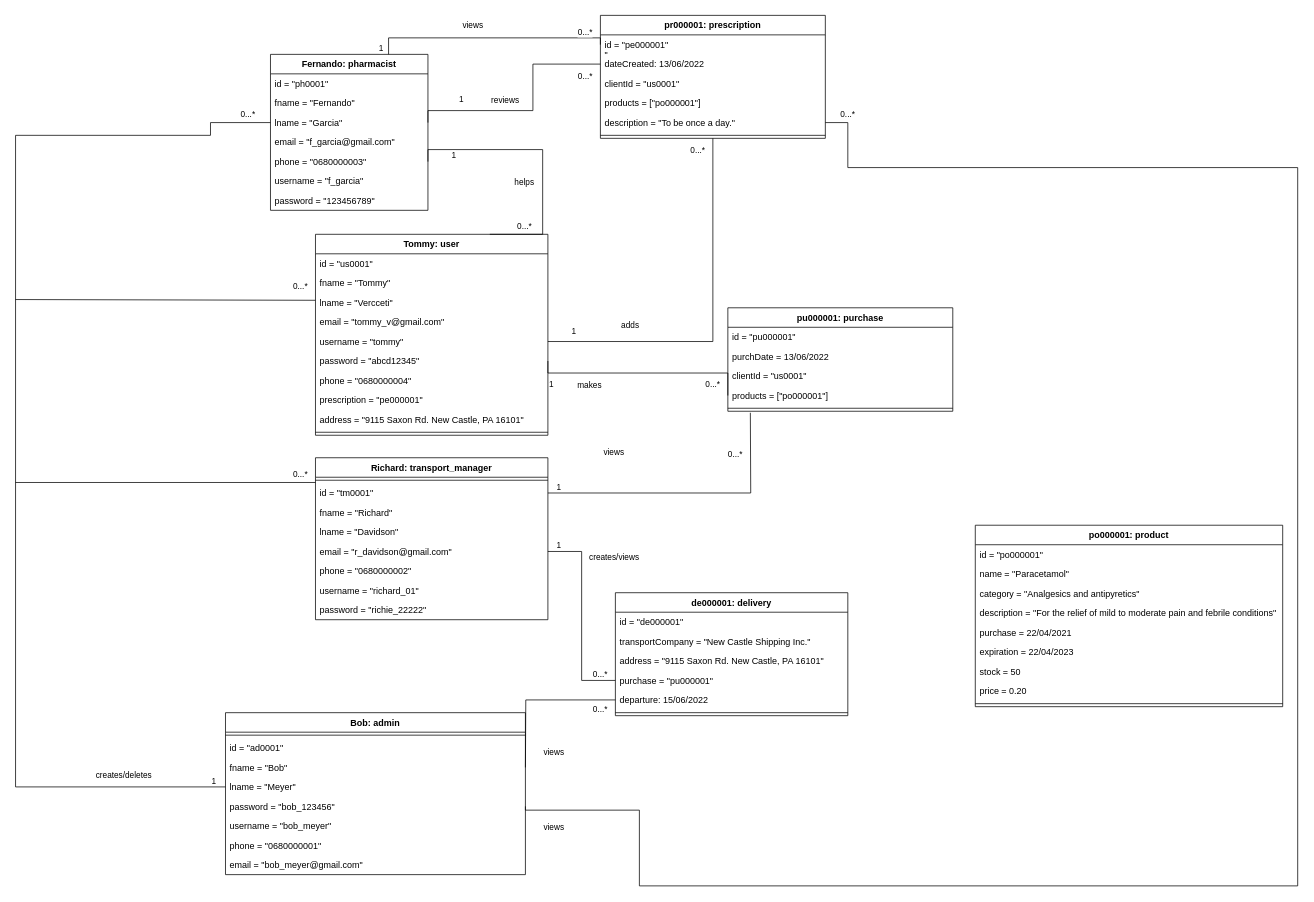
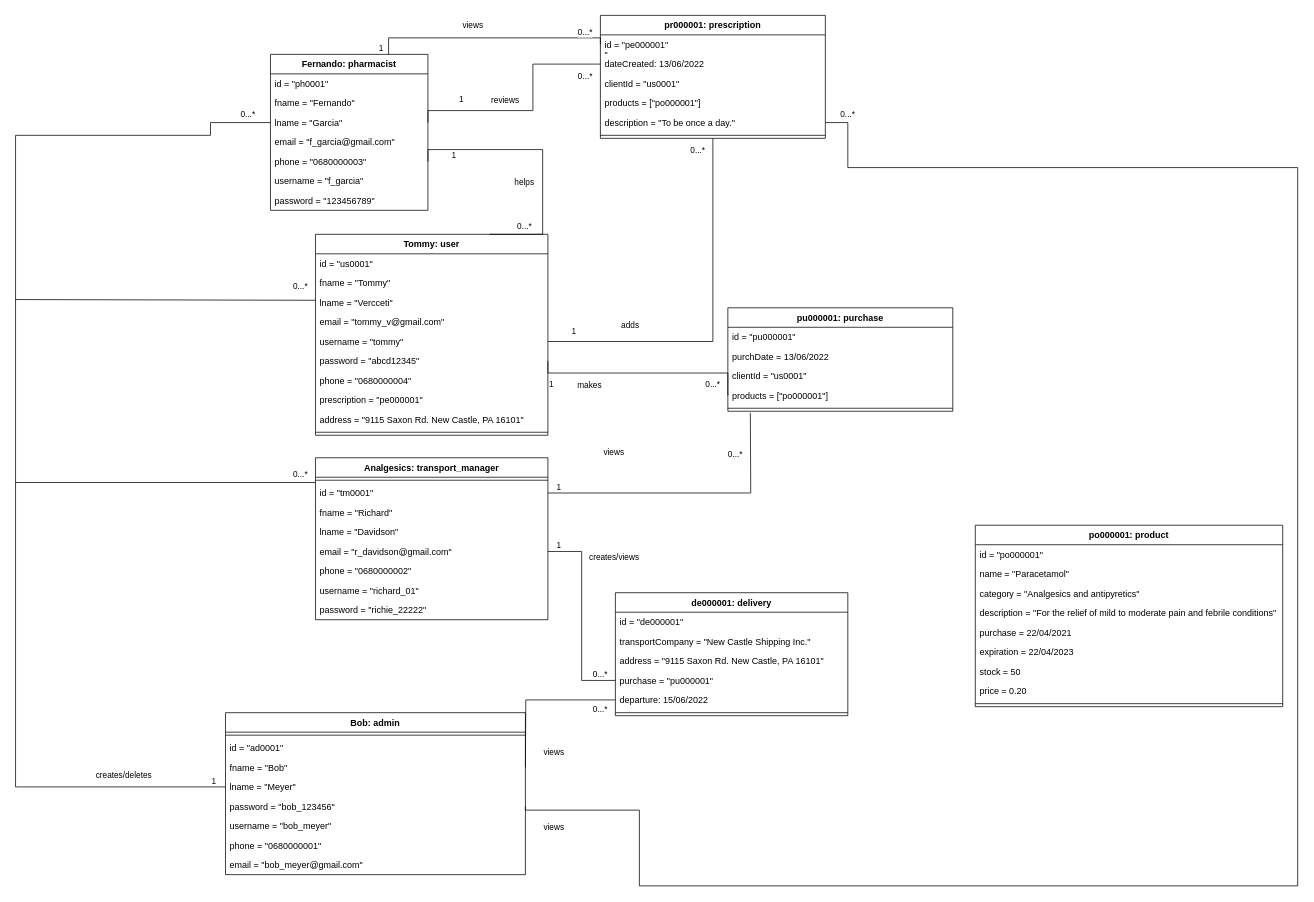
node "Richard: transport_manager": label "Richard: transport_manager" -> "Analgesics: transport_manager"
